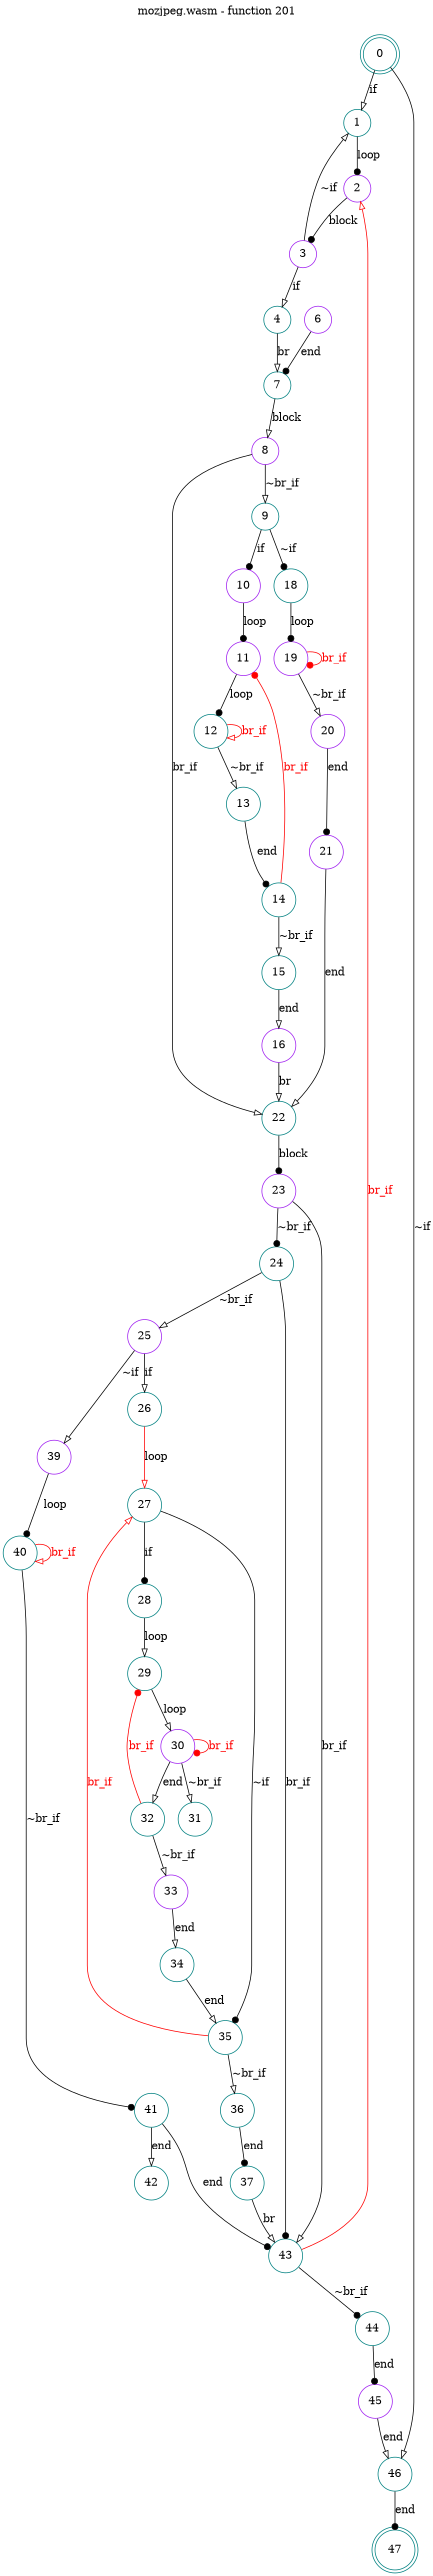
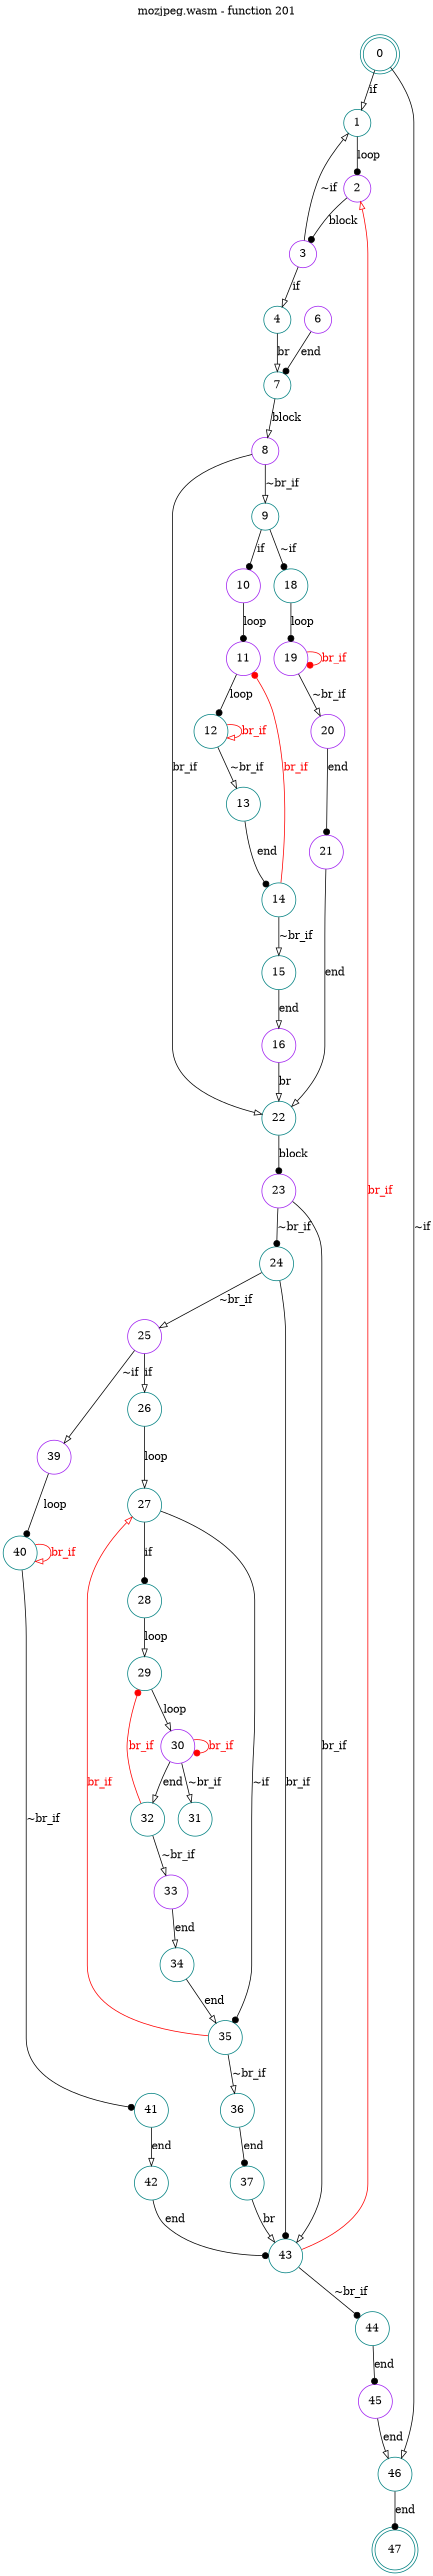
edge "26" -> "27": color red -> black
edge "41" -> "43": now "42" -> "43"
